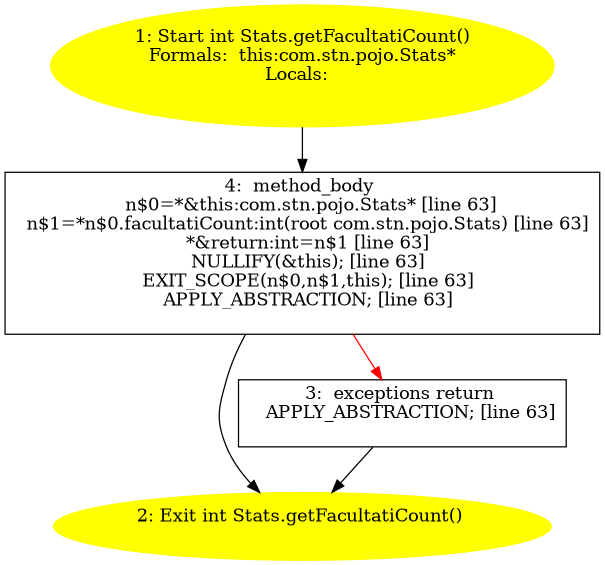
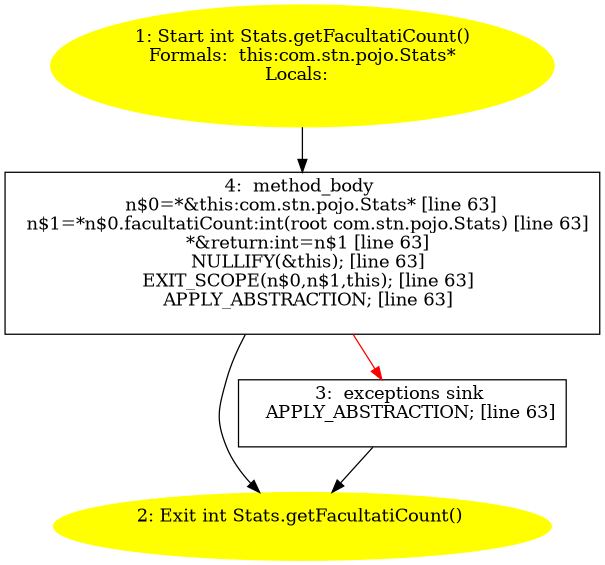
node "3:  exceptions return APPLY_ABSTRACTION; [line 63]": label "3:  exceptions return APPLY_ABSTRACTION; [line 63]" -> "3:  exceptions sink APPLY_ABSTRACTION; [line 63]"
